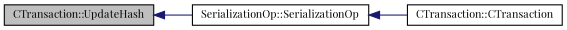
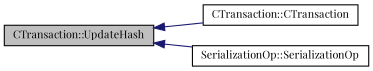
edge "CTransaction::CTransaction" -> "SerializationOp::SerializationOp": now "CTransaction::CTransaction" -> "CTransaction::UpdateHash"
